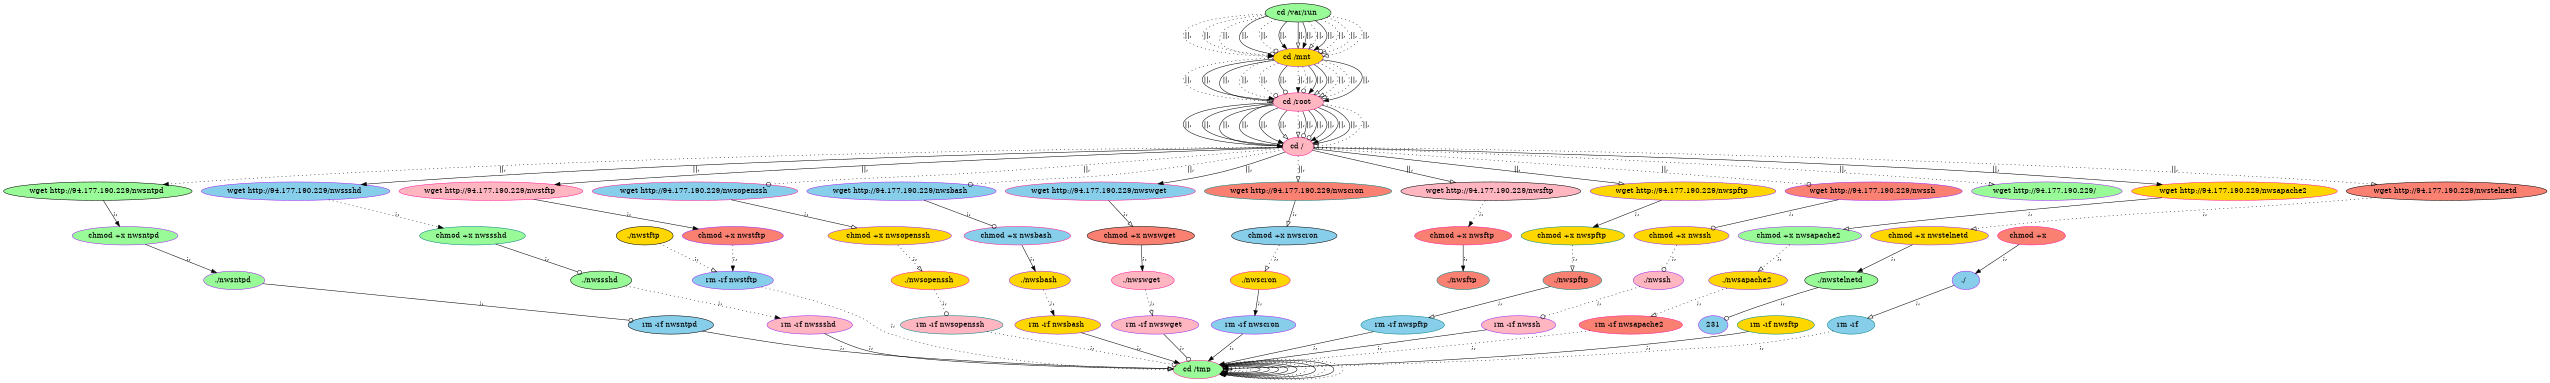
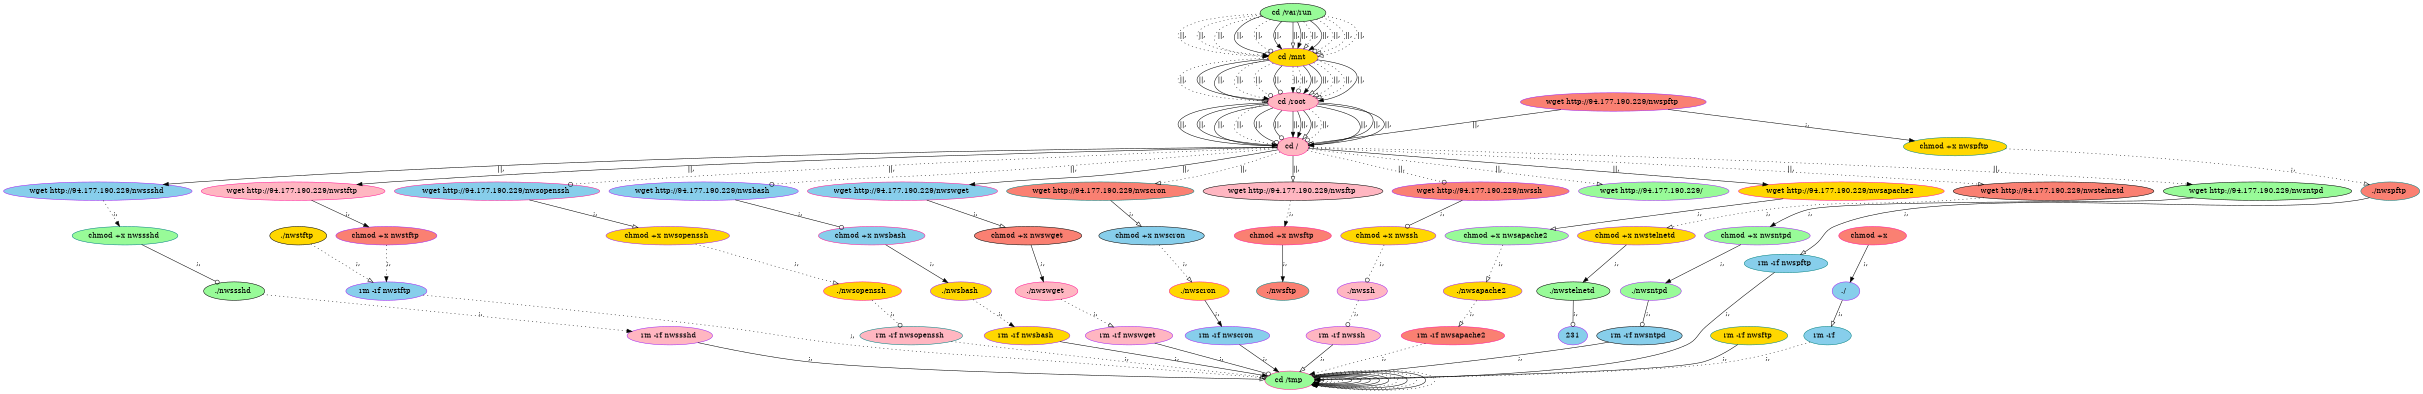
edge "cd /" -> "wget http://94.177.190.229/nwspftp": reversed
node "wget http://94.177.190.229/nwspftp": fillcolor gold -> salmon
